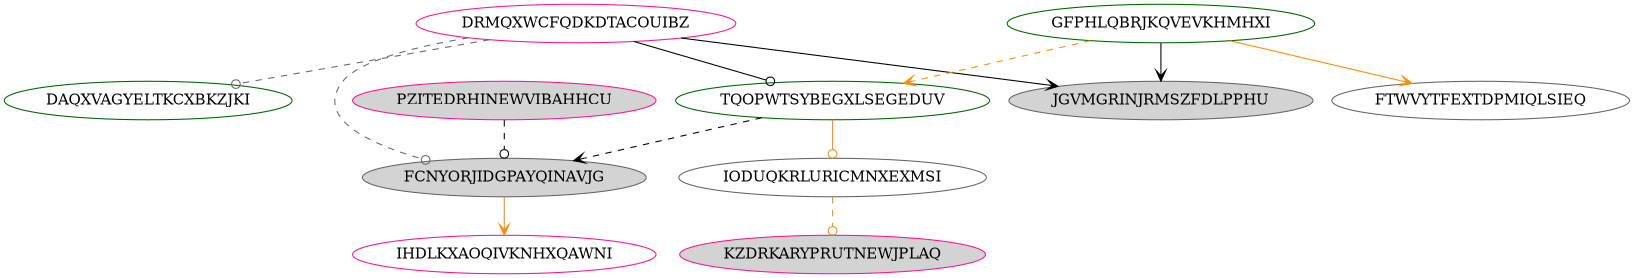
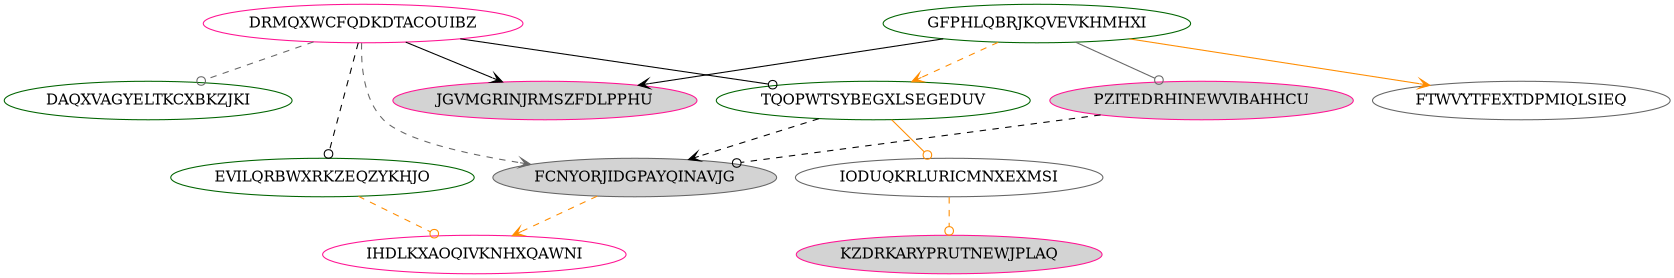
edge "GFPHLQBRJKQVEVKHMHXI" -> "PZITEDRHINEWVIBAHHCU": added
edge "DRMQXWCFQDKDTACOUIBZ" -> "FCNYORJIDGPAYQINAVJG": arrowhead odot -> vee
node "JGVMGRINJRMSZFDLPPHU": color gray40 -> deeppink
node "EVILQRBWXRKZEQZYKHJO": added
edge "FCNYORJIDGPAYQINAVJG" -> "IHDLKXAOQIVKNHXQAWNI": style solid -> dashed
